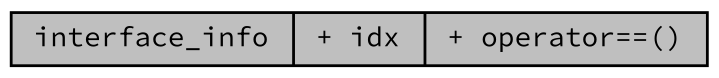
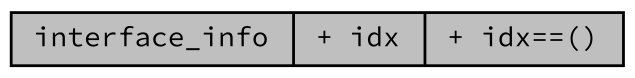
node "interface_info": text "+ operator==()" -> "+ idx==()"
